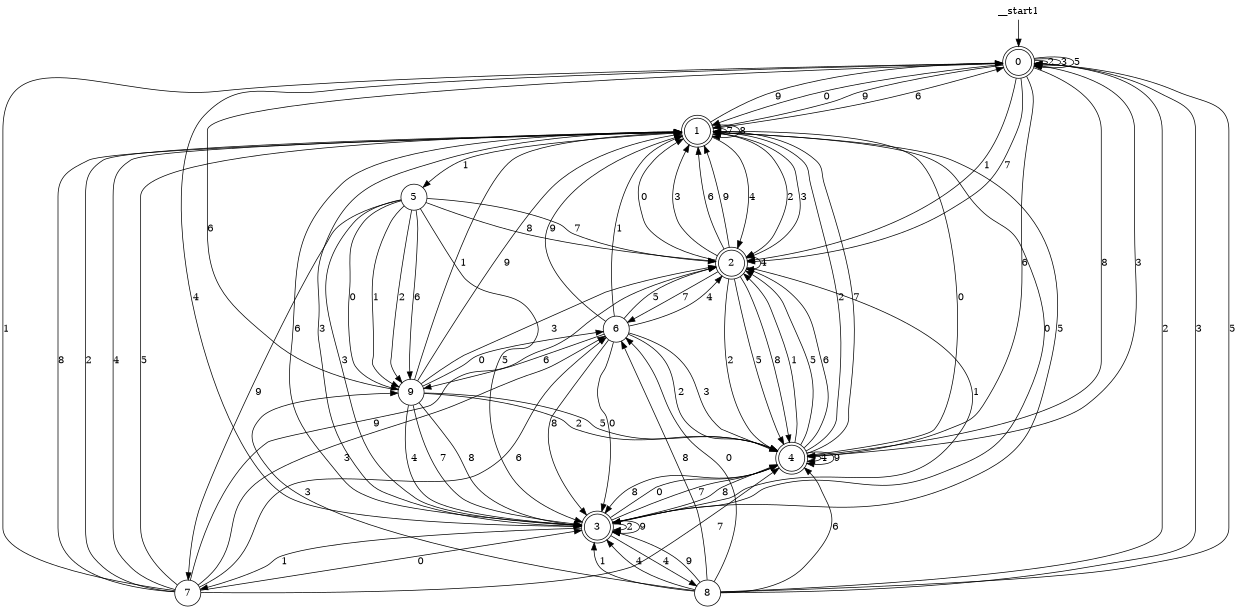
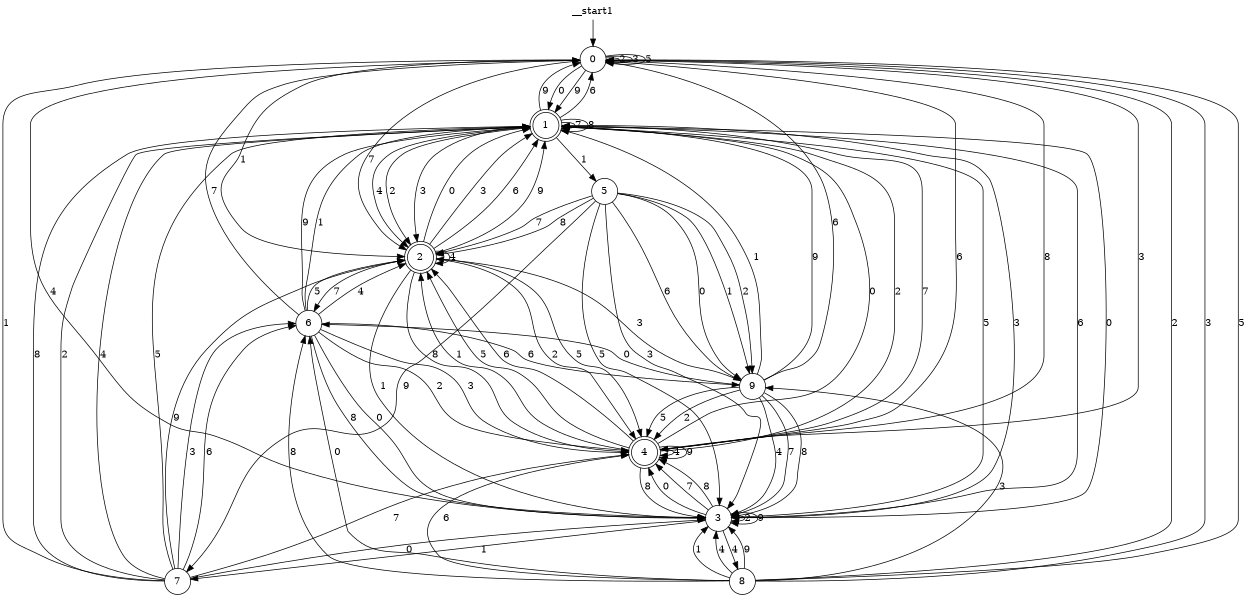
node "0": shape doublecircle -> circle
edge "6" -> "0": added, label "7"
node "3": shape doublecircle -> circle
